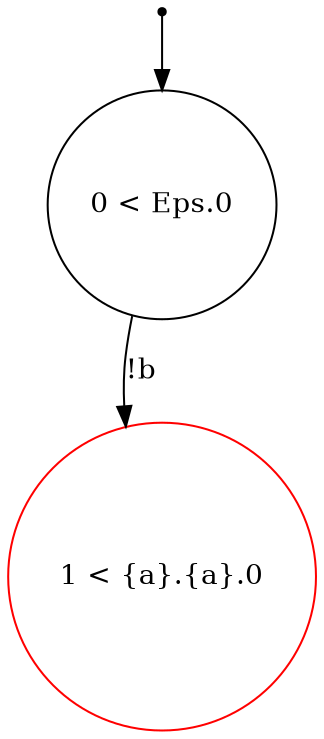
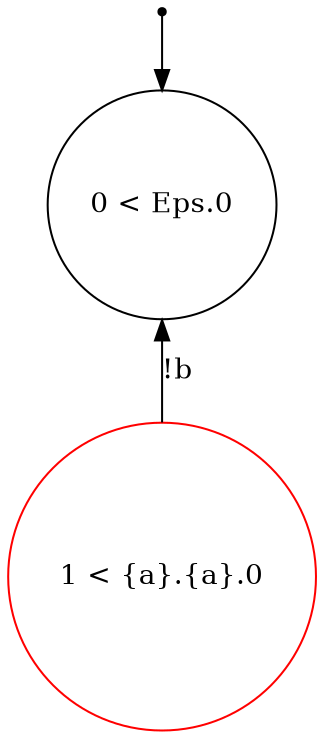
edge "0 < Eps.0" -> "1 < {a}.{a}.0": reversed
